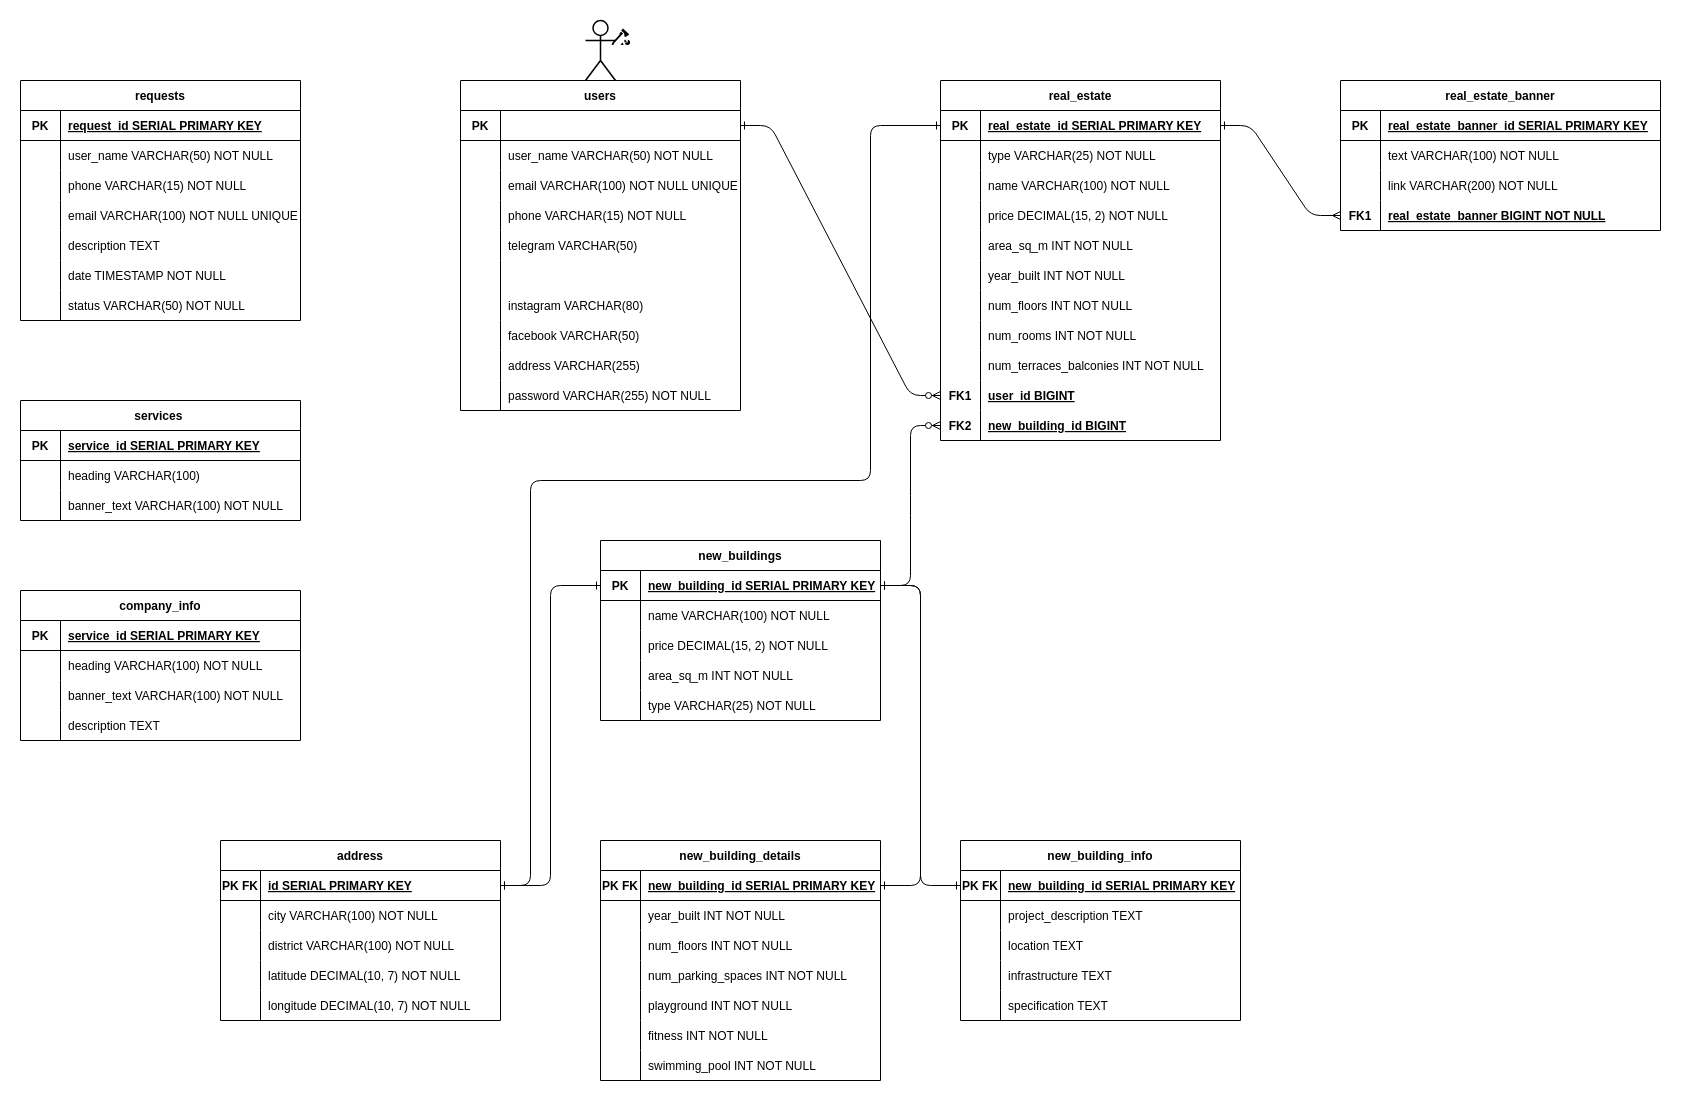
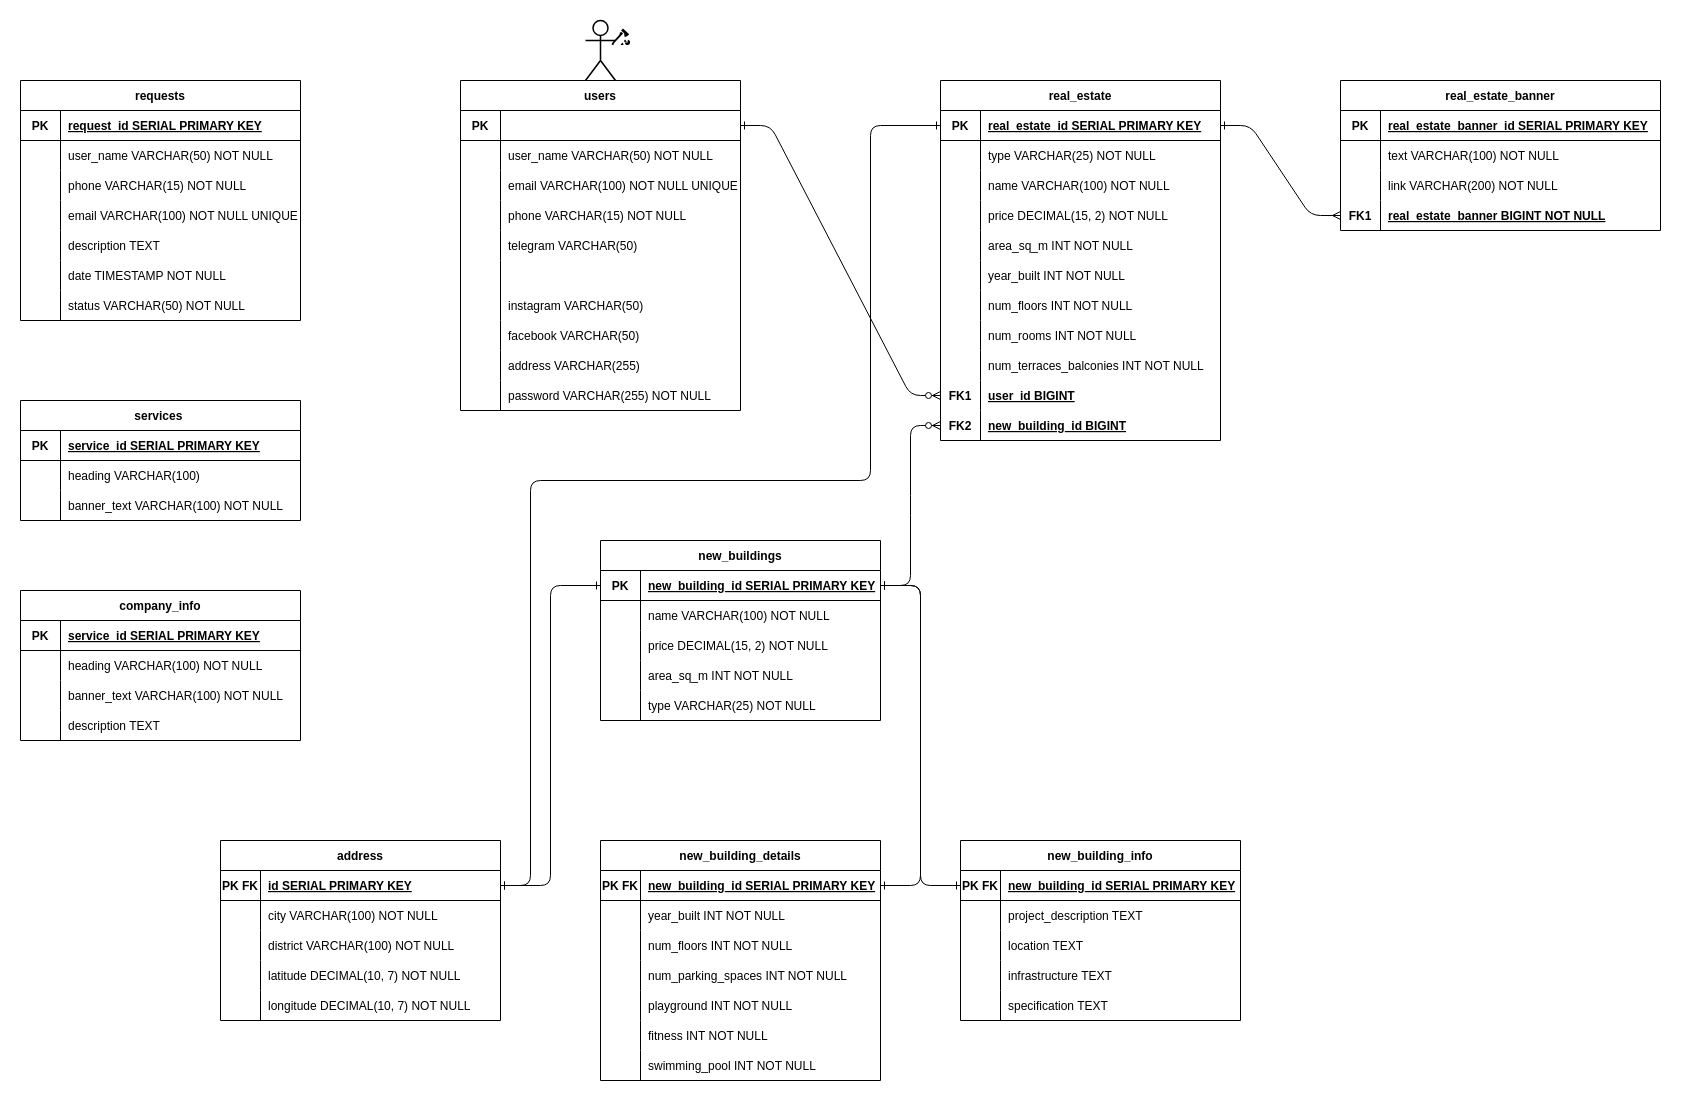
node "instagram VARCHAR(80)": label "instagram VARCHAR(80)" -> "instagram VARCHAR(50)"
